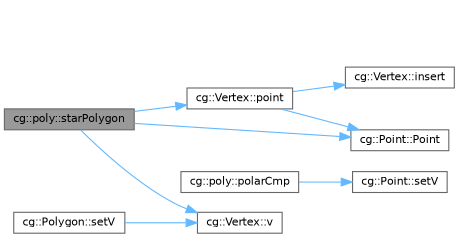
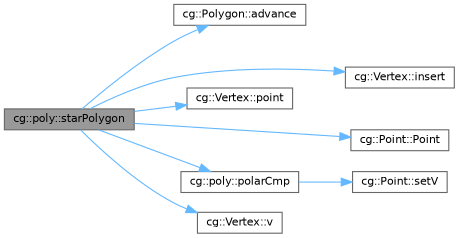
node "cg::Polygon::advance": added
edge "cg::Vertex::point" -> "cg::Vertex::insert": now "cg::poly::starPolygon" -> "cg::Vertex::insert"
edge "cg::Vertex::point" -> "cg::Point::Point": removed
edge "cg::poly::starPolygon" -> "cg::poly::polarCmp": added
node "cg::Polygon::setV": removed
